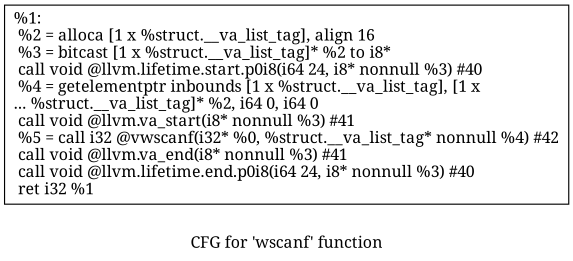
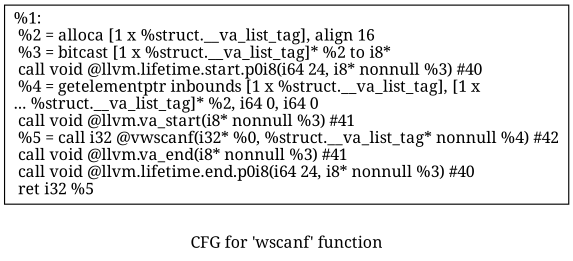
node "%1:": text "ret i32 %1" -> "ret i32 %5"
